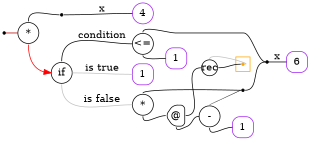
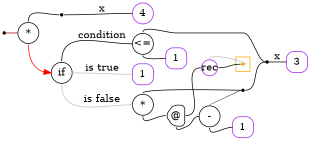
node "6": label "6" -> "3"
node "rec": color #000000 -> purple
